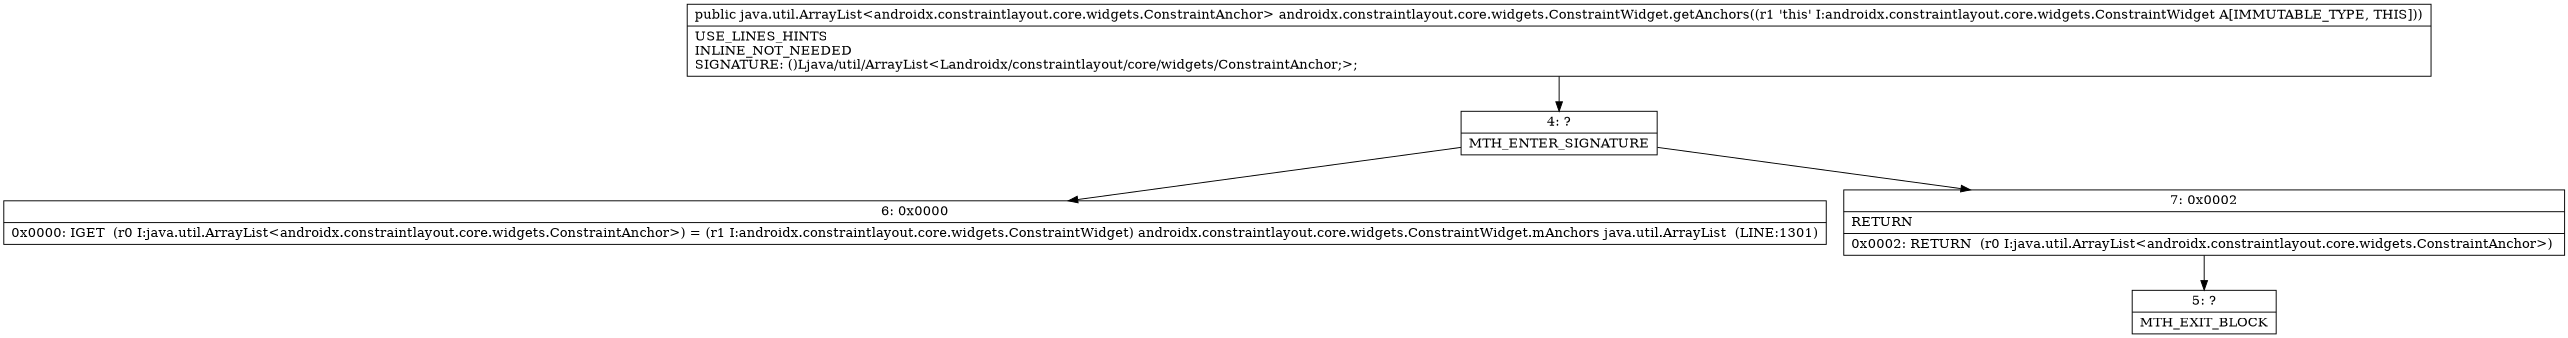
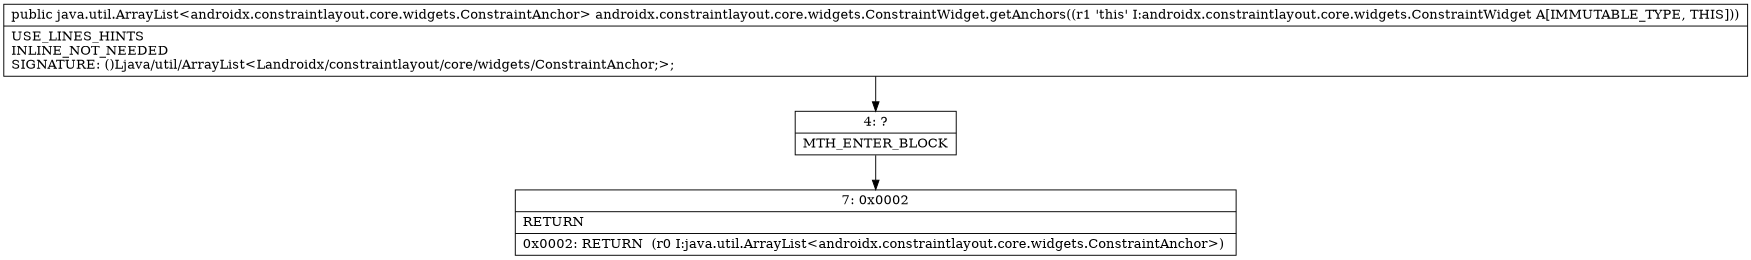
node "4: ?": text "MTH_ENTER_SIGNATURE" -> "MTH_ENTER_BLOCK"
node "6: 0x0000": removed
node "5: ?": removed
